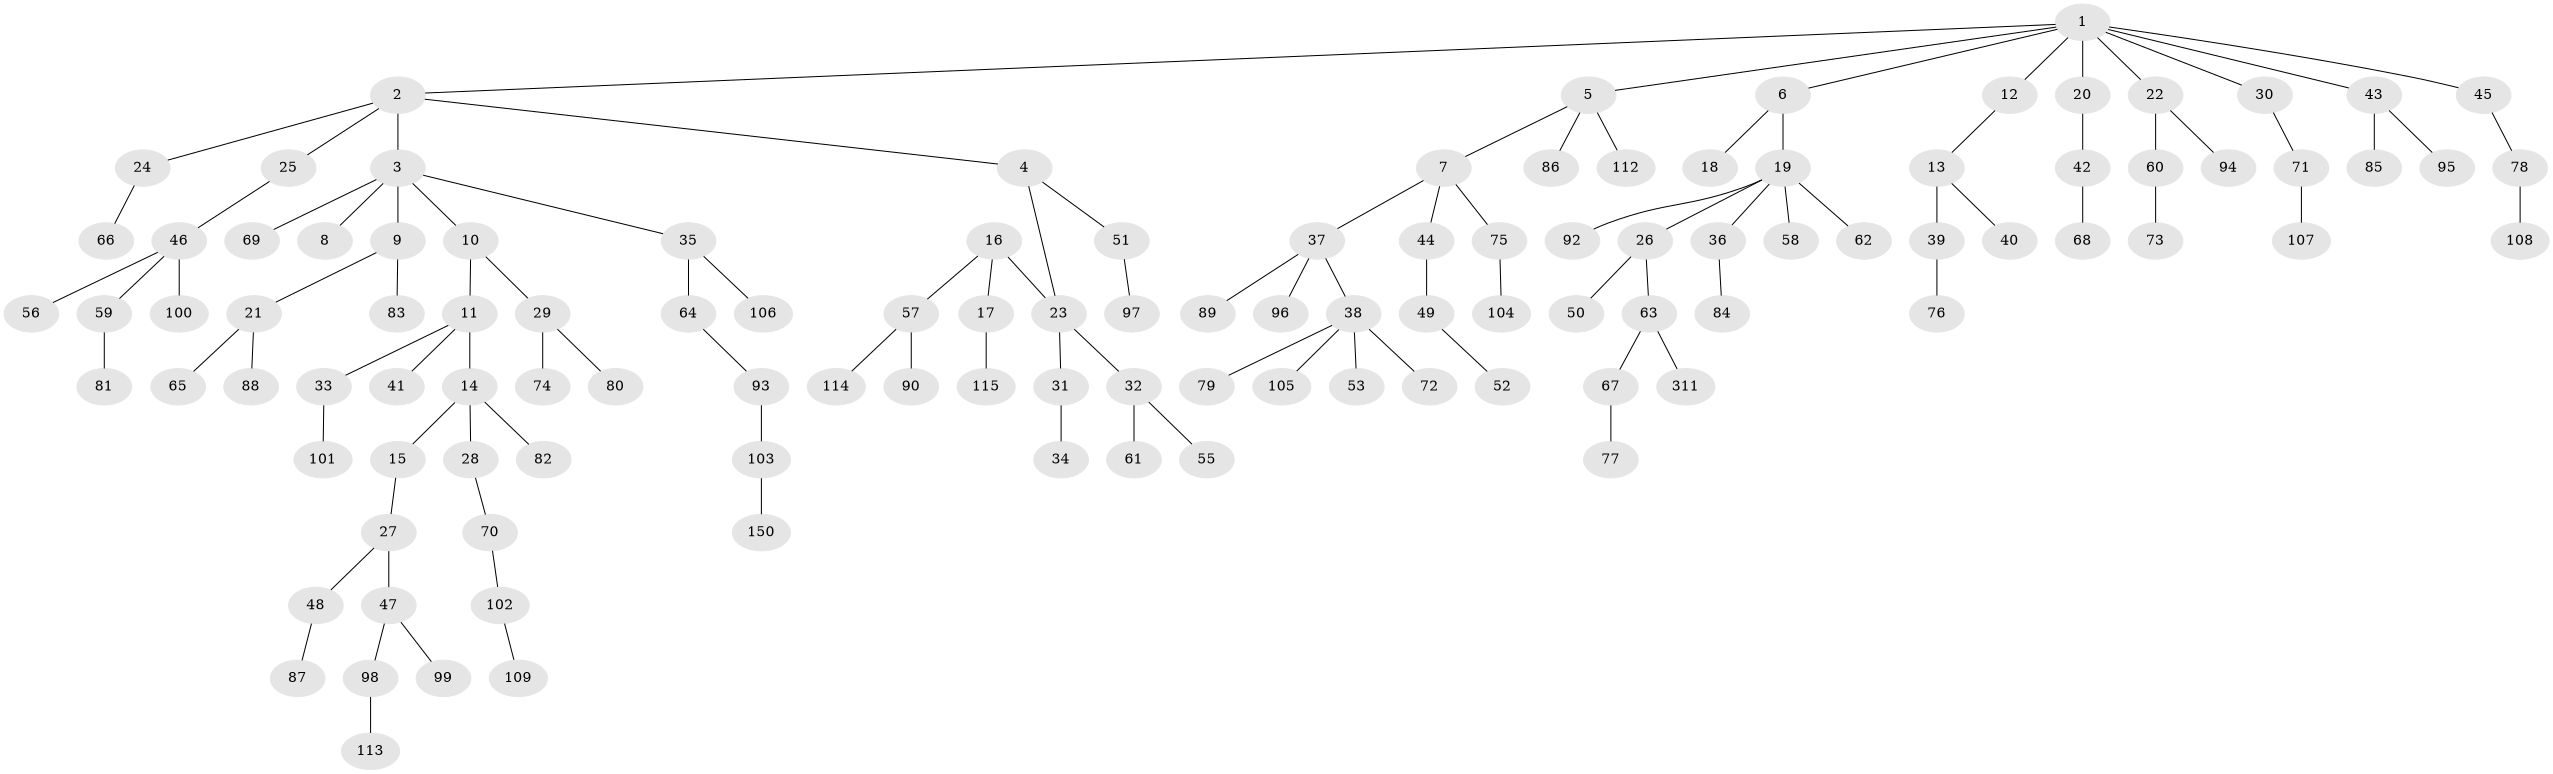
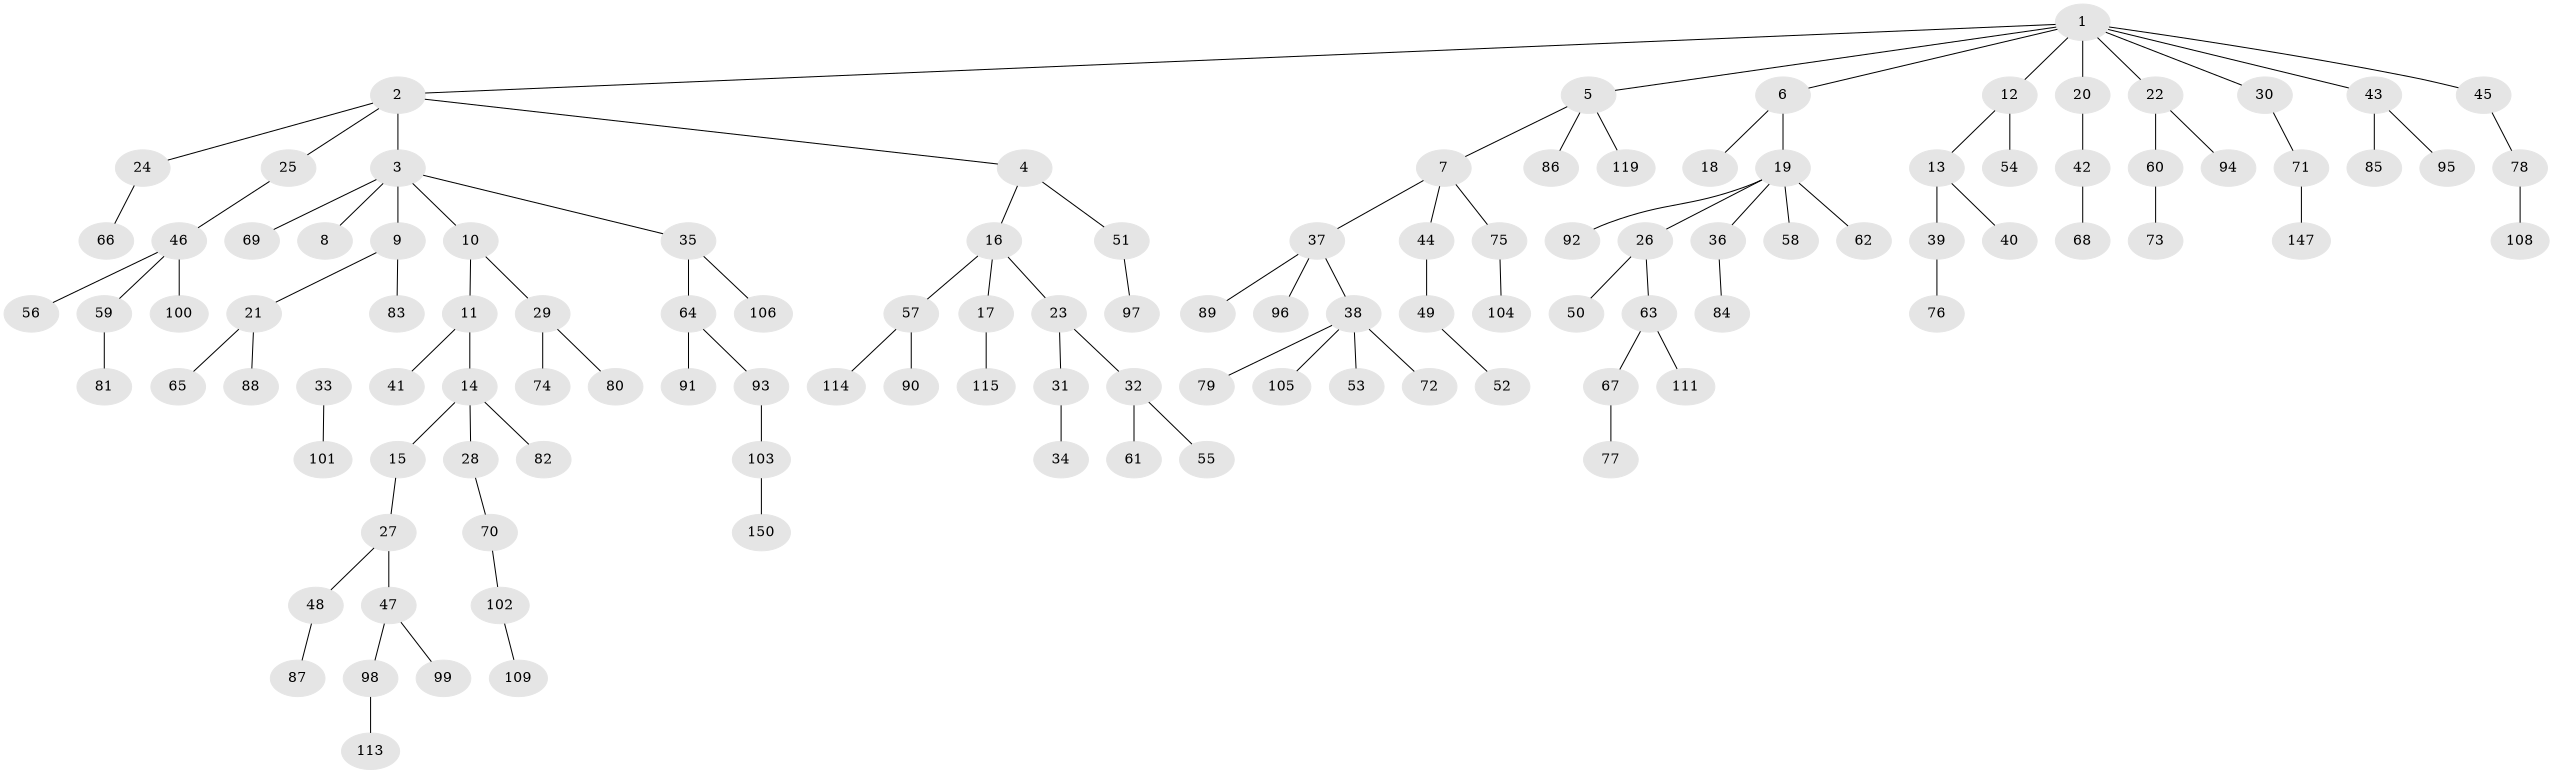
node "112": label "112" -> "119"
node "54": added
edge "4" -- "23": now "4" -- "16"
node "107": label "107" -> "147"
edge "11" -- "33": removed
node "91": added
node "311": label "311" -> "111"
